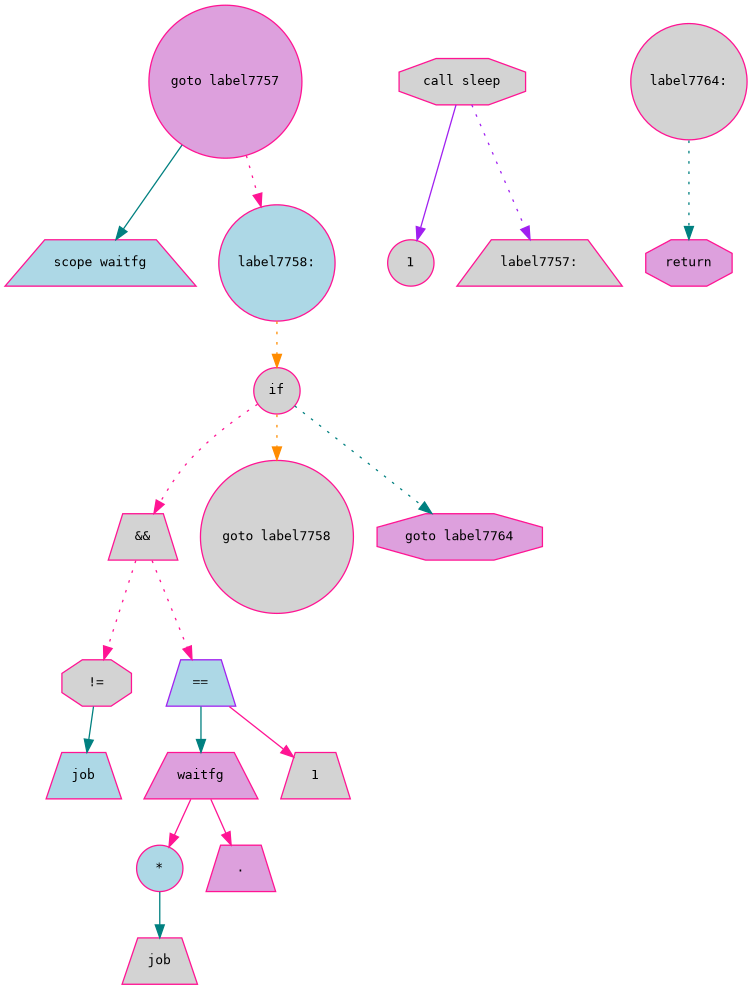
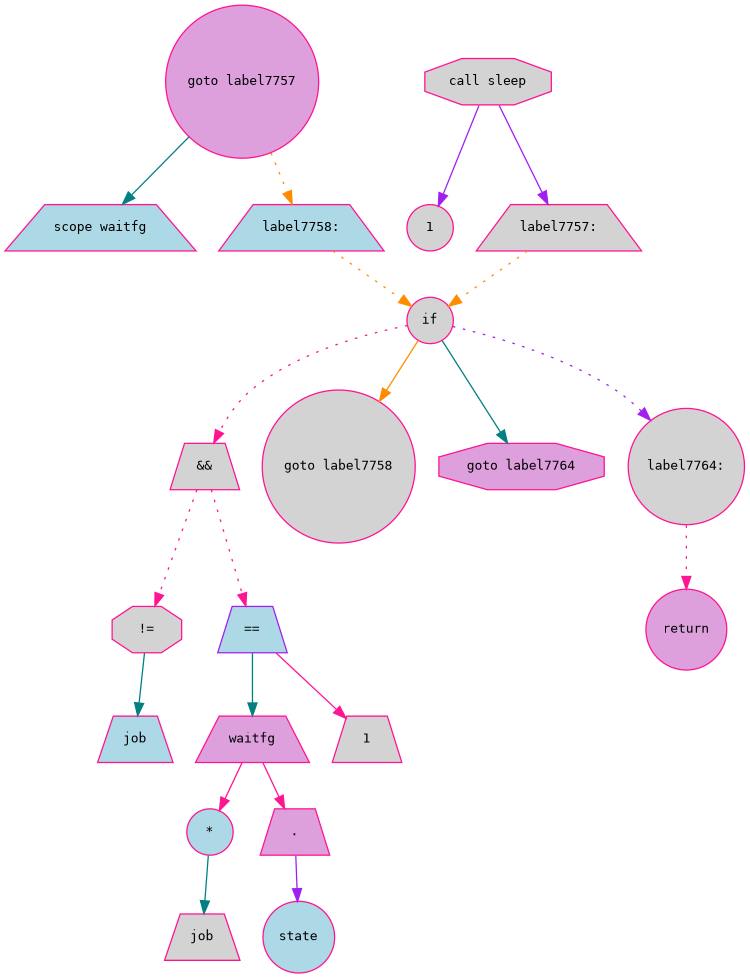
edge "call sleep" -> "label7757:": style dotted -> solid
edge "goto label7757" -> "label7758:": color deeppink -> darkorange
edge "label7764:" -> "return": color teal -> deeppink
node "label7758:": shape circle -> trapezium
node "return": shape octagon -> circle
edge "label7757:" -> "if": added
edge "if" -> "label7764:": added
edge "if" -> "goto label7758": style dotted -> solid
edge "if" -> "goto label7764": style dotted -> solid
node "state": added
